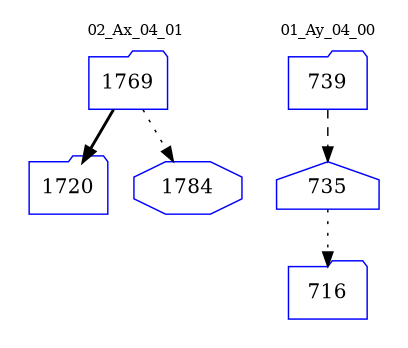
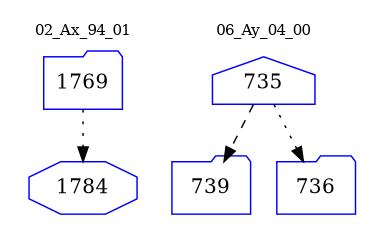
cluster "02_Ax_04_01": label "02_Ax_04_01" -> "02_Ax_94_01"
cluster "01_Ay_04_00": label "01_Ay_04_00" -> "06_Ay_04_00"
edge "739" -> "735": reversed
node "1720": removed
node "716": label "716" -> "736"
